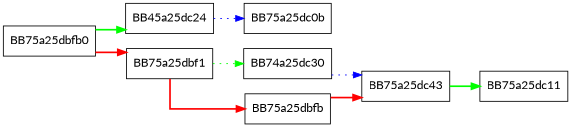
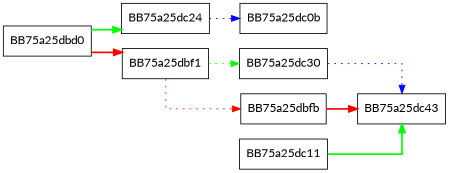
node "BB45a25dc24": label "BB45a25dc24" -> "BB75a25dc24"
node "BB75a25dbfb0": label "BB75a25dbfb0" -> "BB75a25dbd0"
node "BB74a25dc30": label "BB74a25dc30" -> "BB75a25dc30"
edge "BB75a25dc43" -> "BB75a25dc11": reversed
edge "BB75a25dbf1" -> "BB75a25dbfb": style bold -> dotted
